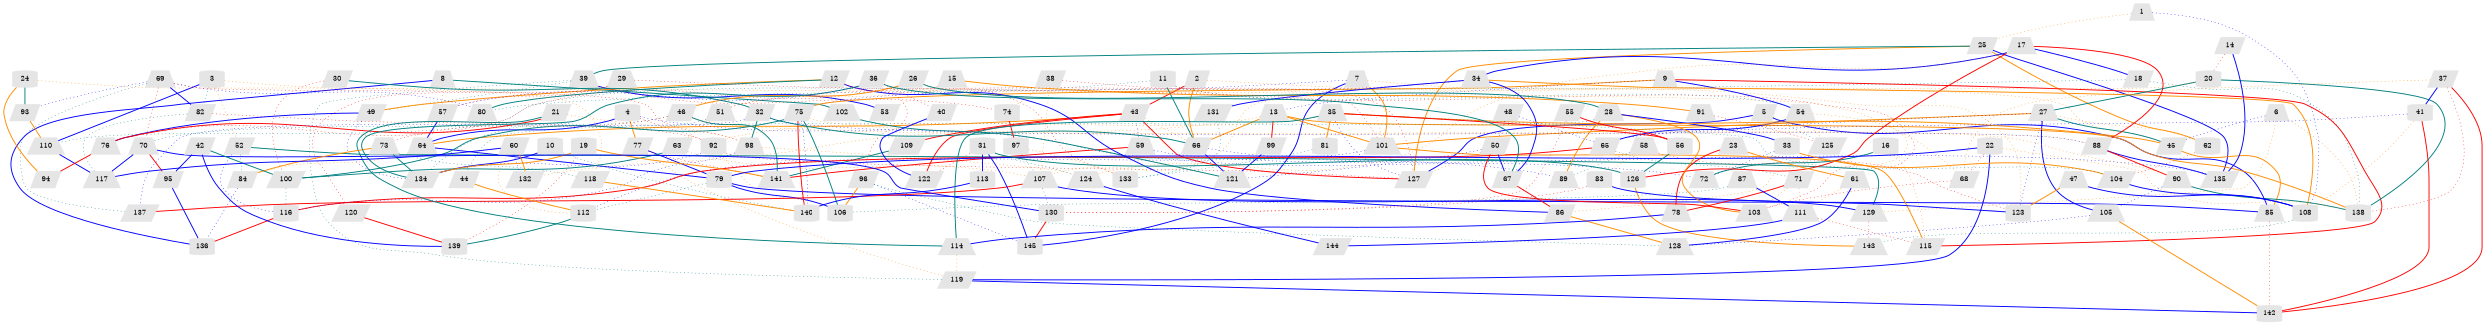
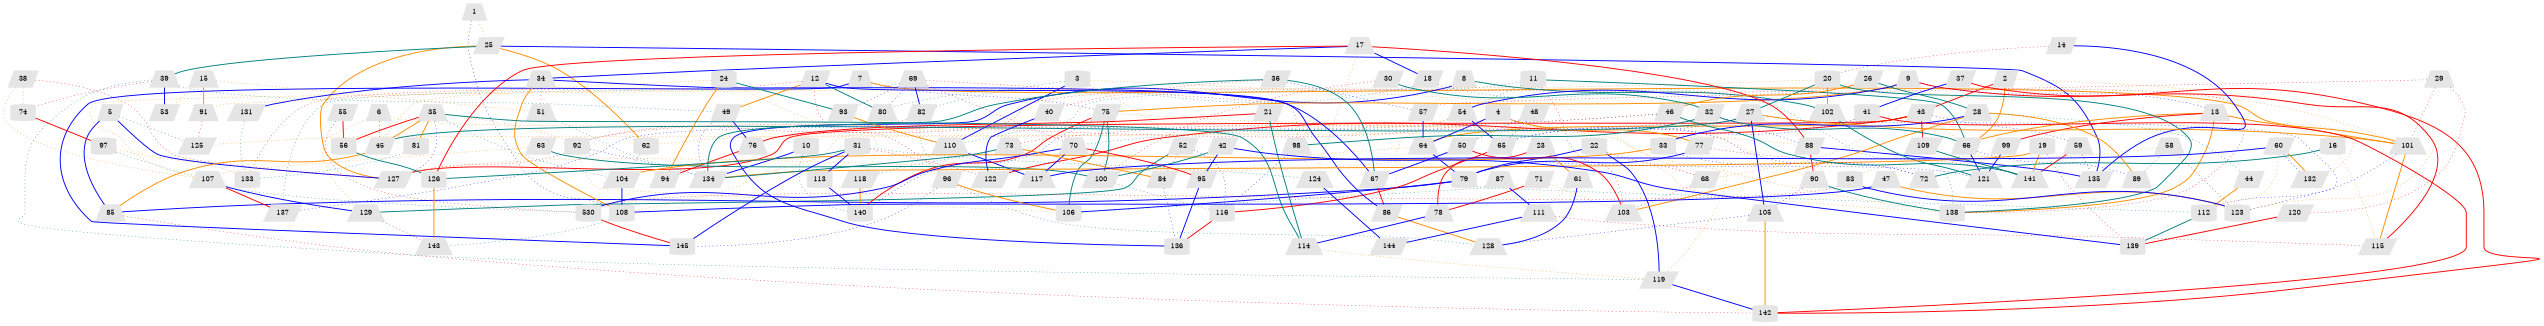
edge "24" -- "91": added
edge "20" -- "102": added
node "130": label "130" -> "530"
